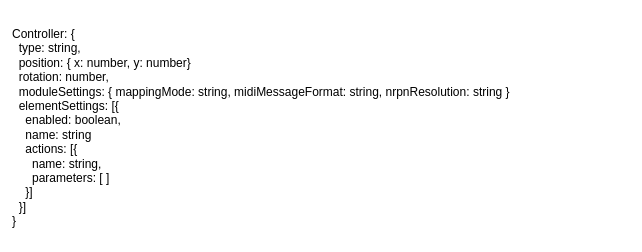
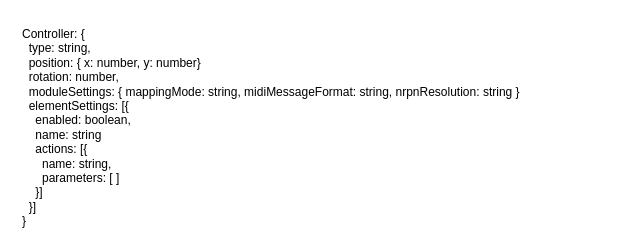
node "Controller: { type: string, position: { x: number, y: number} rotation: number, moduleSettings: { mappingMode: string, midiMessageFormat: string, nrpnResolution: string } elementSettings: [{ enabled: boolean, name: string actions: [{ name: string, parameters: [ ] }] }] }": moved (311, 126) -> (321, 126)
